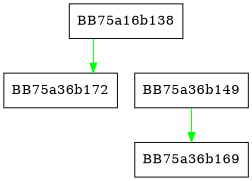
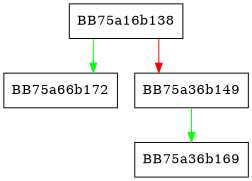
edge "BB75a16b138" -> "BB75a36b149": added
node "BB75a36b172": label "BB75a36b172" -> "BB75a66b172"
